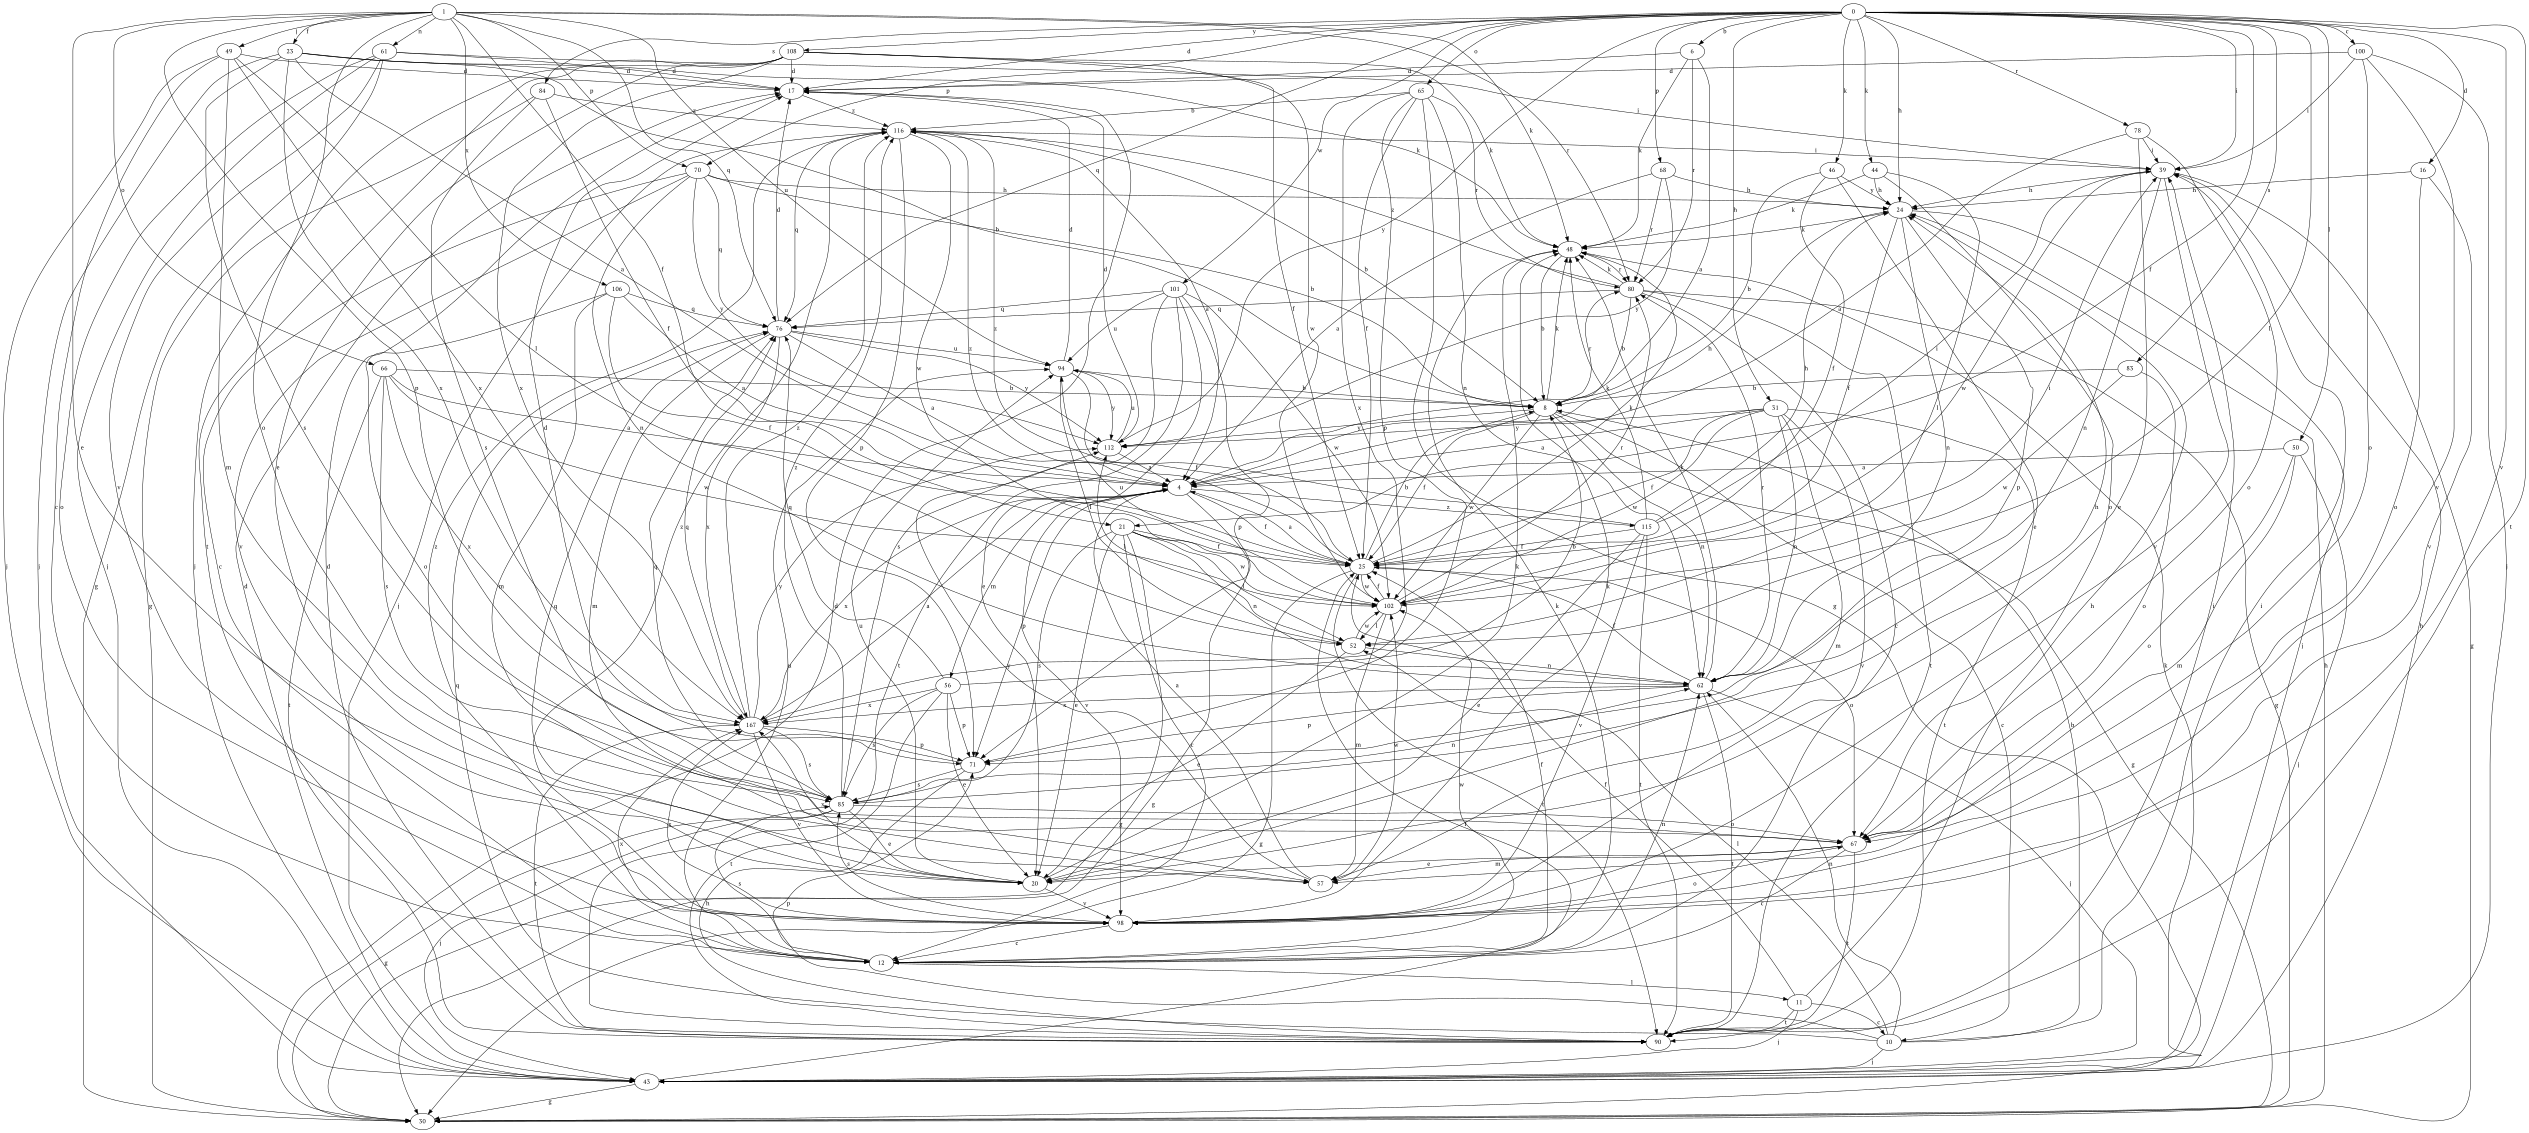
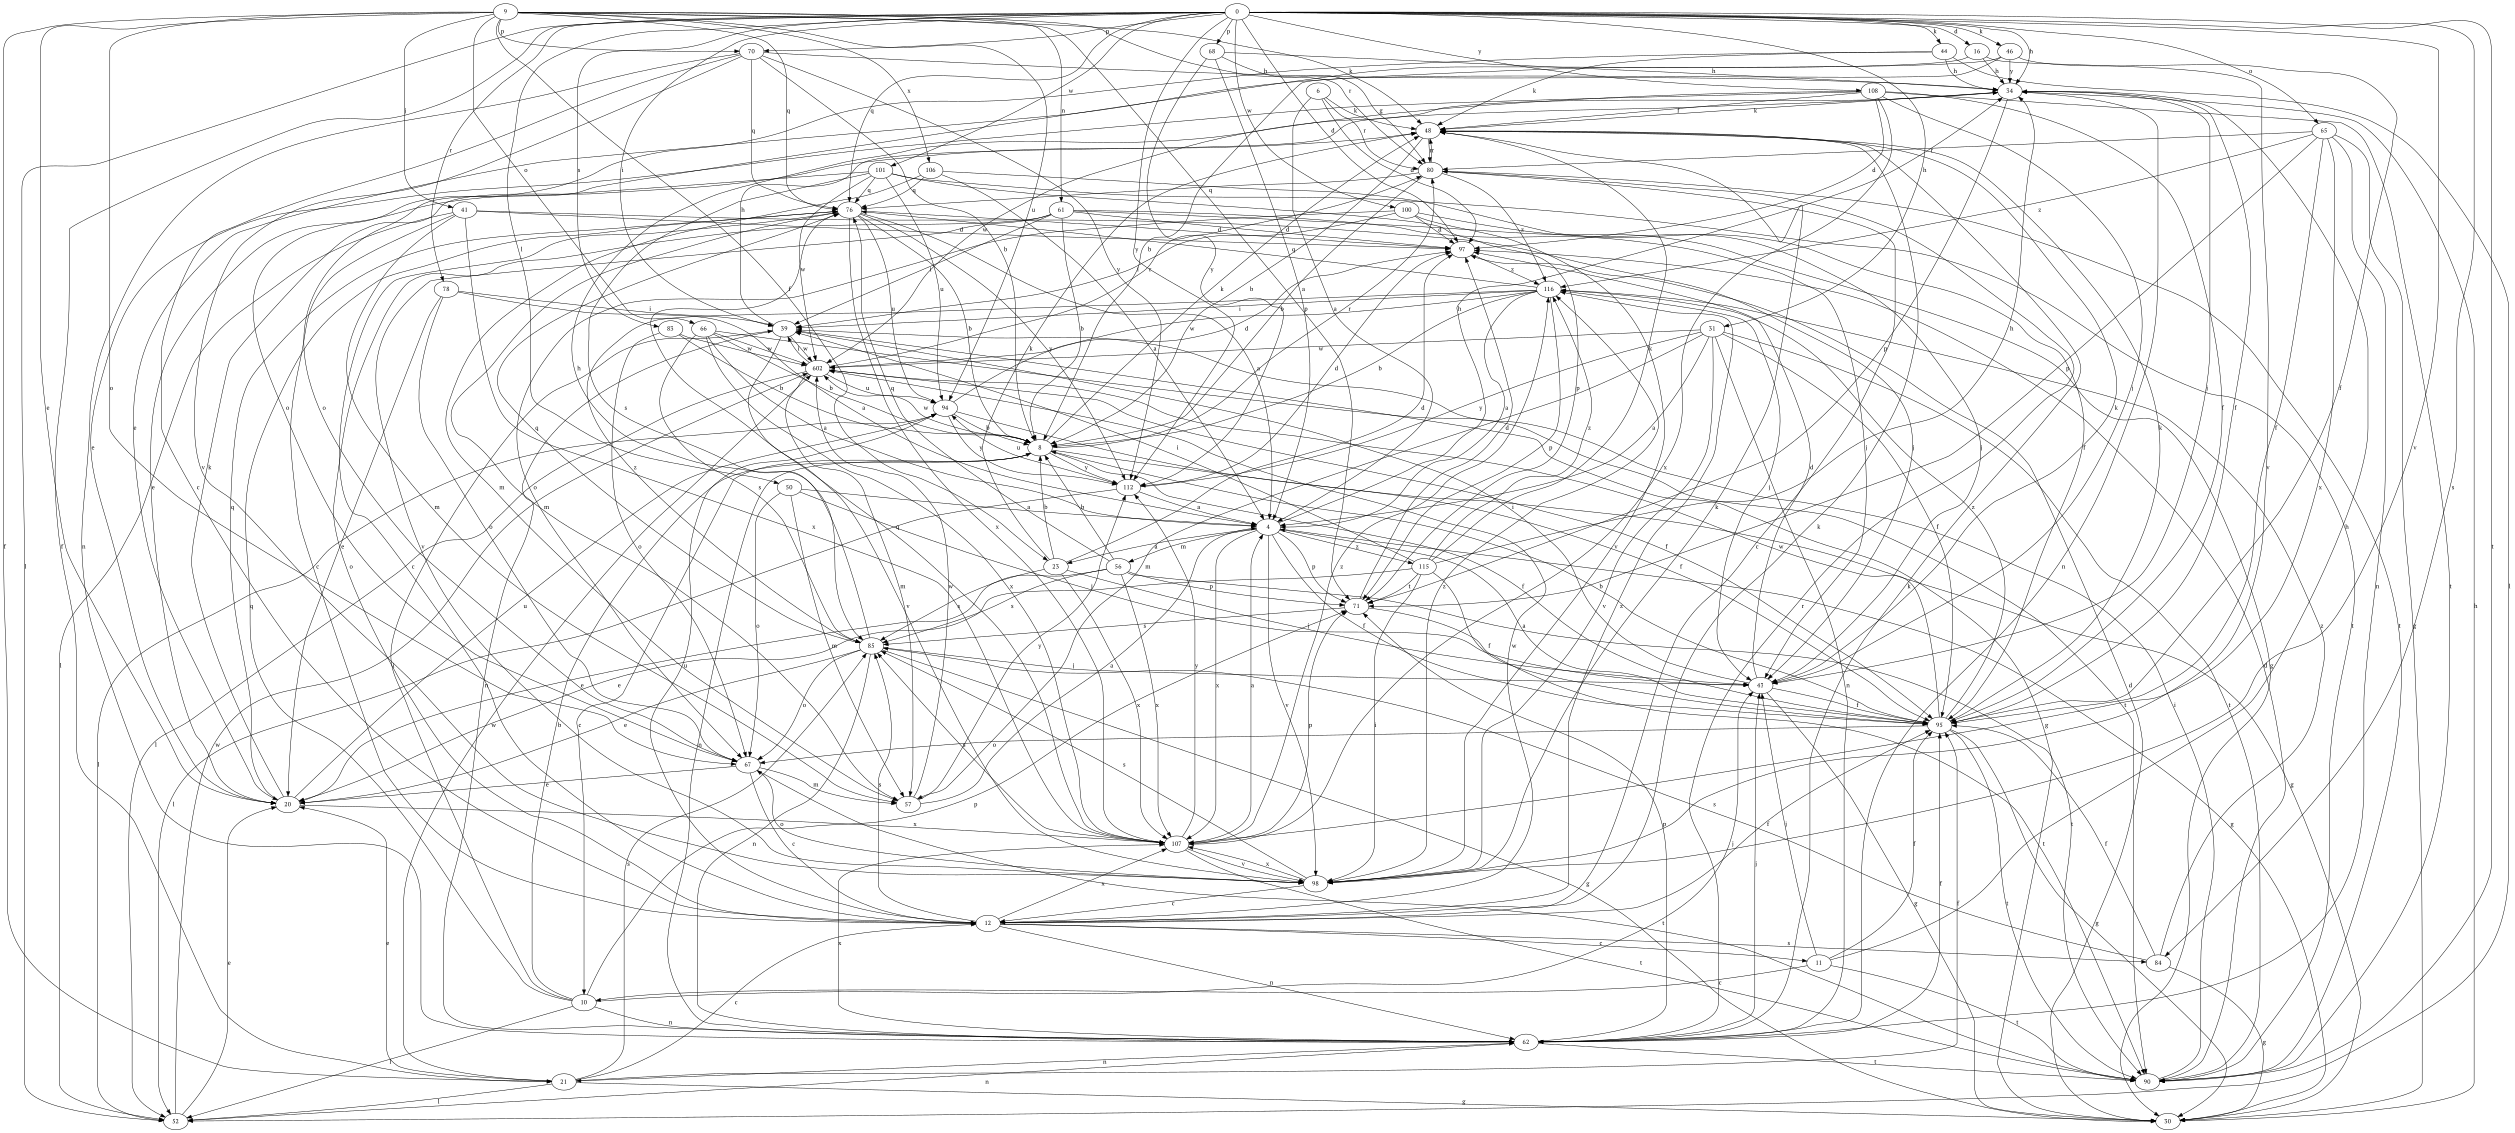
node "1": label "1" -> "9"
edge "0" -> "6": removed, label "b"
edge "0" -> "100": label "c" -> "w"
node "49": label "49" -> "41"
node "17": label "17" -> "97"
edge "65" -> "116": label "b" -> "z"
edge "108" -> "48": label "k" -> "f"
node "24": label "24" -> "34"
edge "68" -> "80": label "r" -> "g"
edge "80" -> "48": label "k" -> "r"
edge "23" -> "4": reversed
edge "76" -> "8": added, label "b"
edge "61" -> "8": added, label "b"
edge "85" -> "116": reversed
edge "76" -> "12": added, label "c"
node "25": label "25" -> "95"
edge "52" -> "112": reversed
node "102": label "102" -> "602"
edge "43" -> "39": label "h" -> "i"
edge "21" -> "62": reversed
node "167": label "167" -> "107"
edge "115" -> "98": label "v" -> "i"
edge "115" -> "90": now "115" -> "71"
edge "106" -> "67": removed, label "o"
edge "20" -> "98": removed, label "v"
edge "71" -> "90": label "h" -> "t"
edge "12" -> "84": added, label "s"
edge "12" -> "11": label "l" -> "c"
edge "80" -> "30": removed, label "g"
